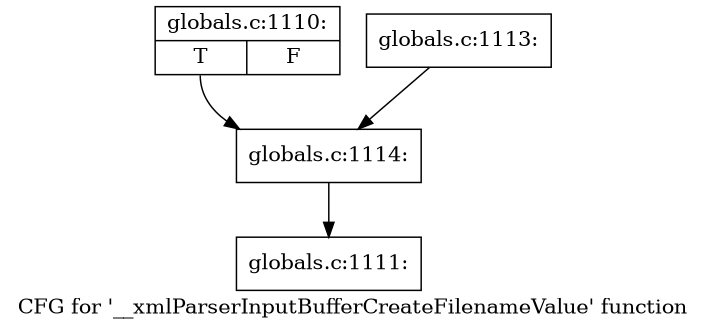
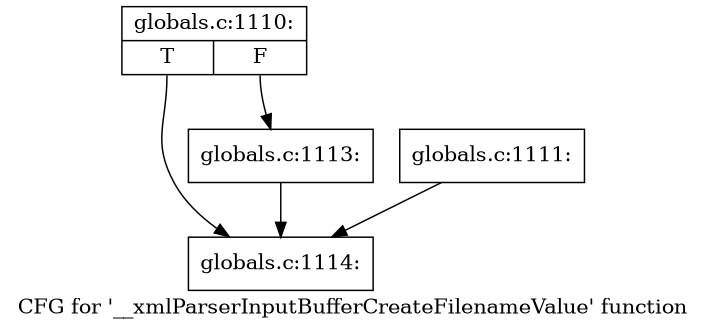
edge "globals.c:1110:" -> "globals.c:1113:": added
edge "globals.c:1114:" -> "globals.c:1111:": reversed
